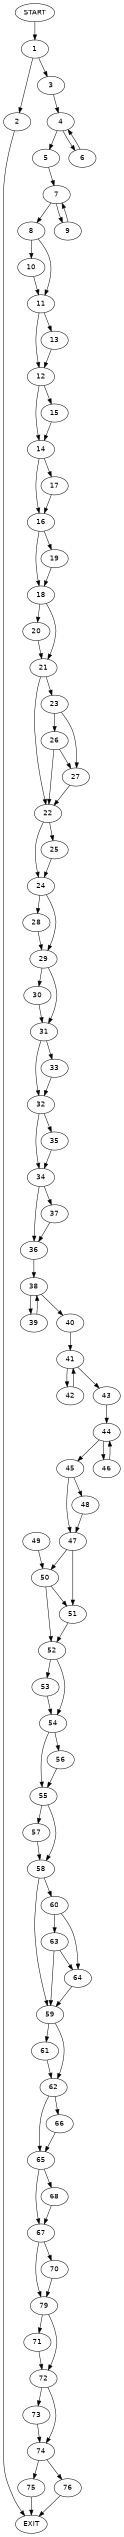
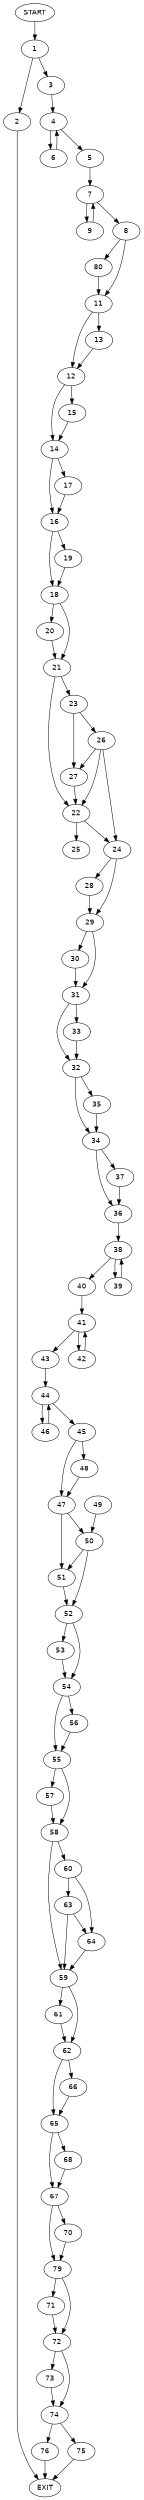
node "10": label "10" -> "80"
edge "25" -> "24": now "26" -> "24"
